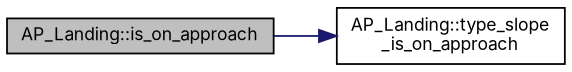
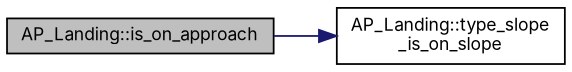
node "AP_Landing::type_slope _is_on_approach": label "AP_Landing::type_slope _is_on_approach" -> "AP_Landing::type_slope _is_on_slope"
